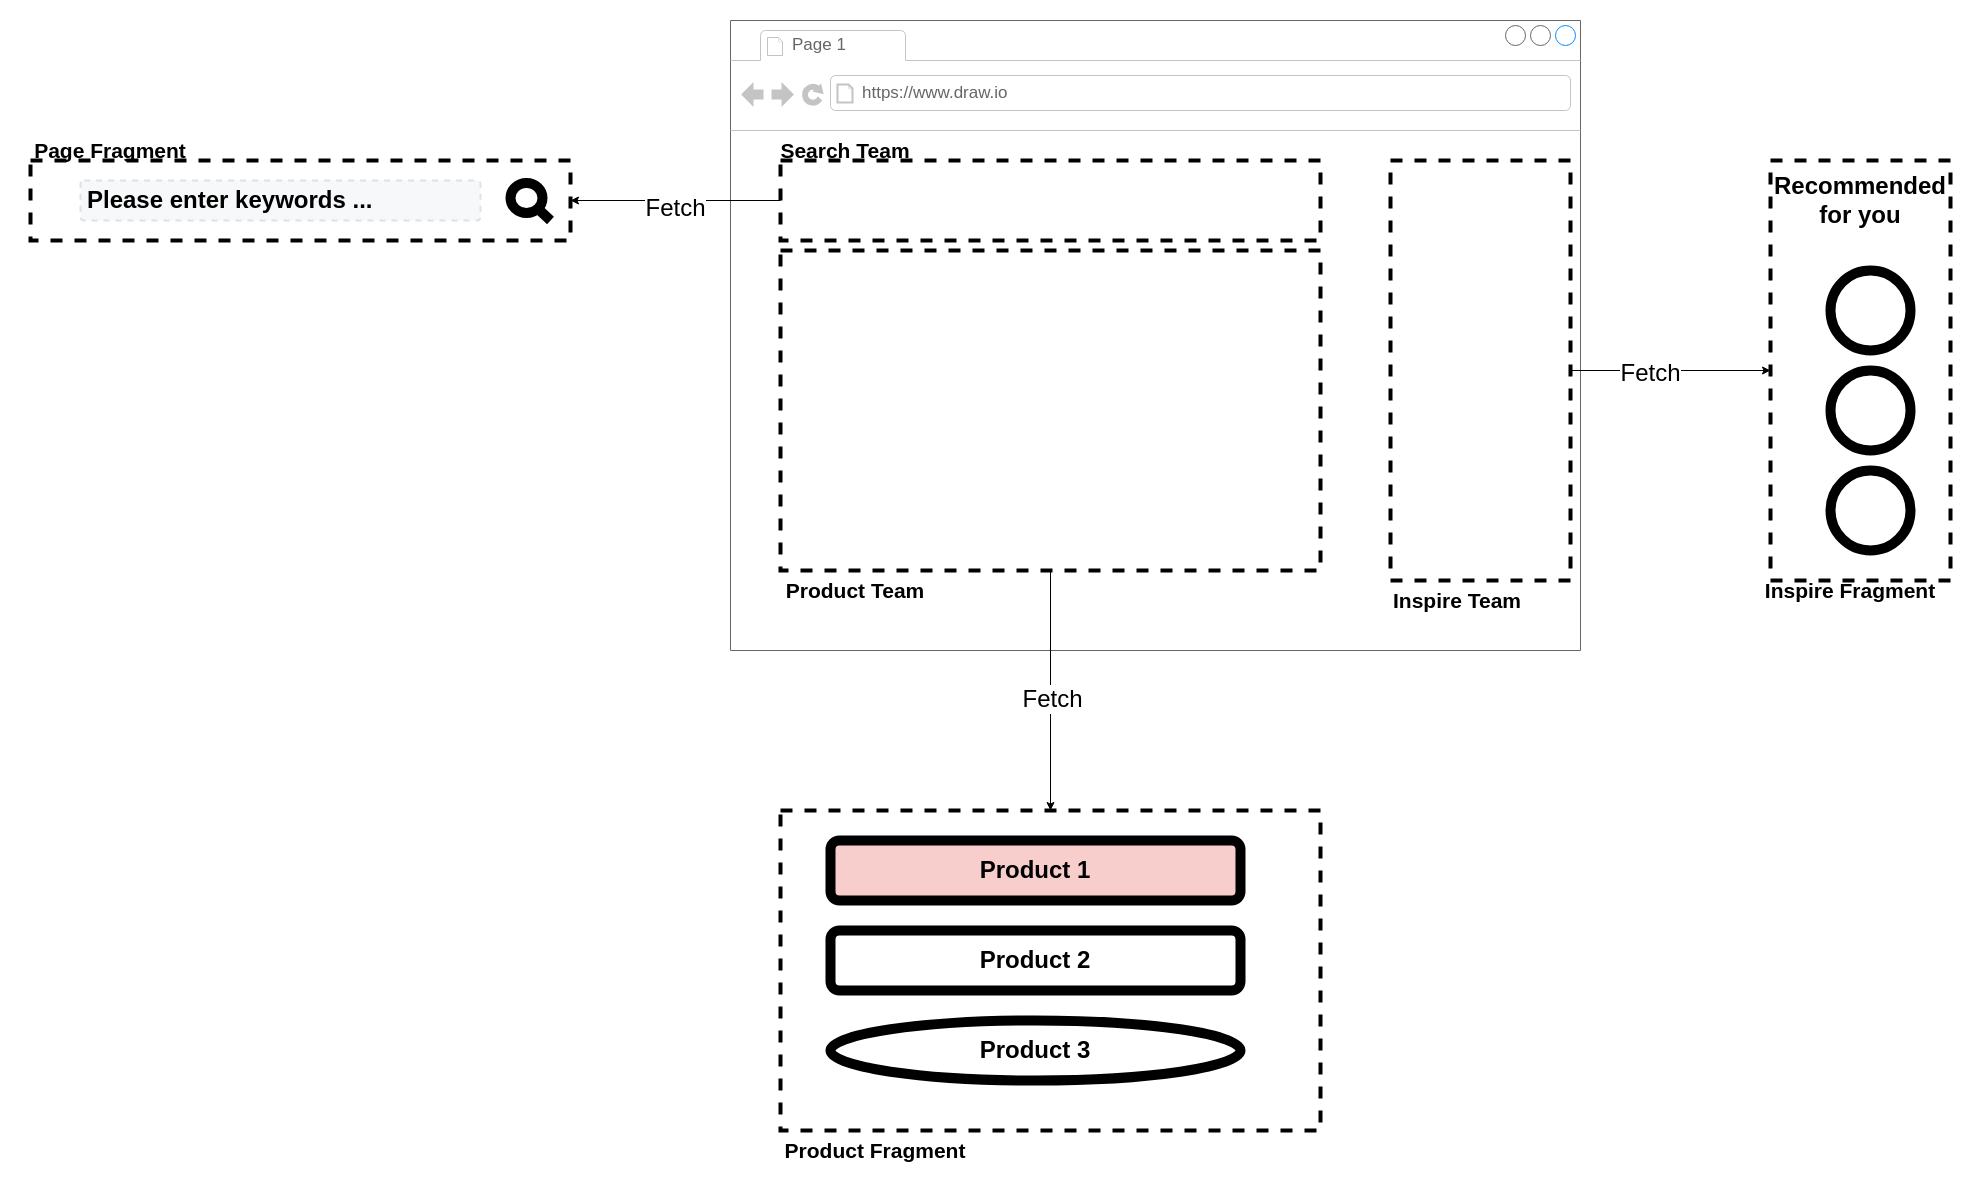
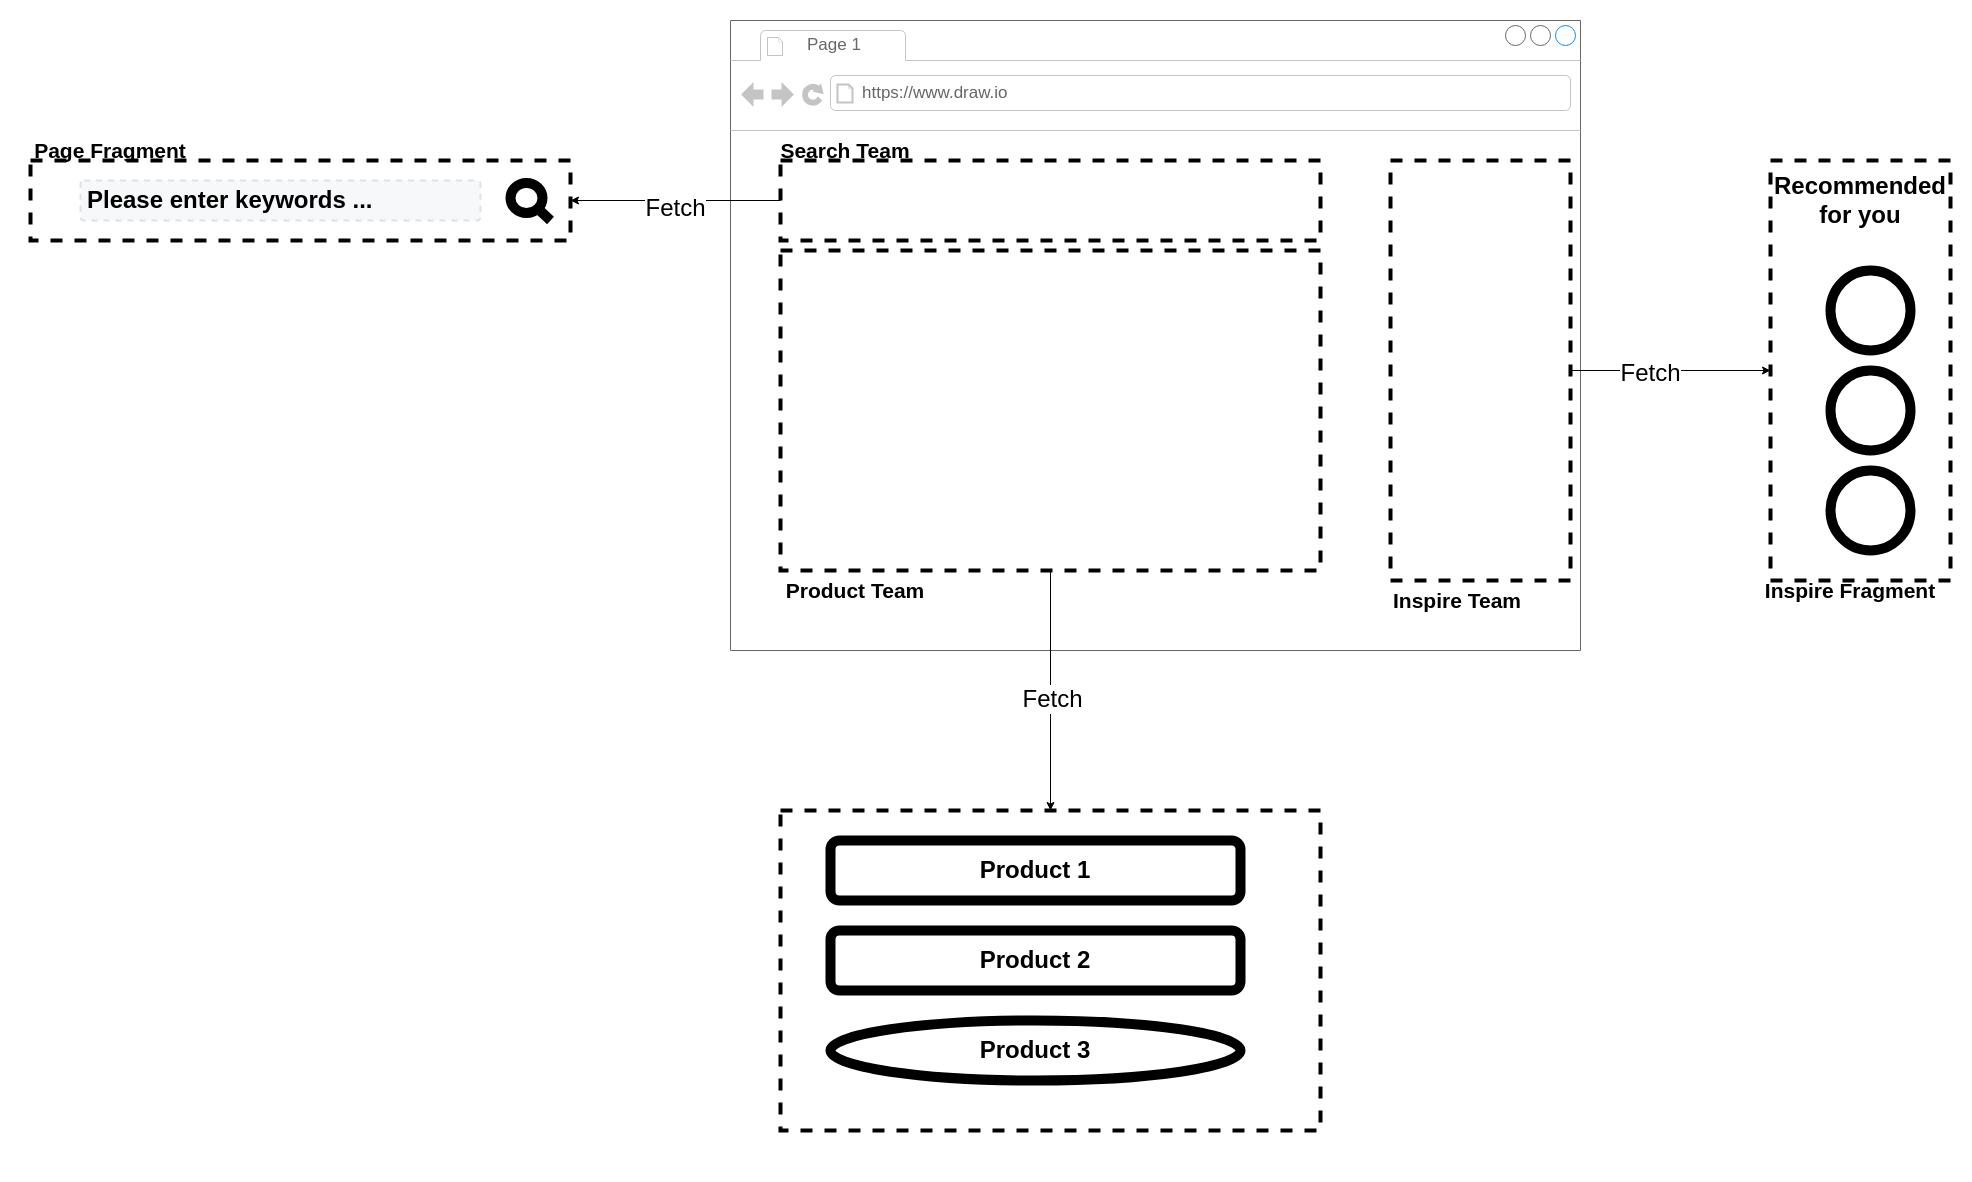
node "Page 1": moved (846, 46) -> (861, 46)
node "Product 1": fillcolor #f8cecc -> #ffffff
node "Product Fragment": removed
